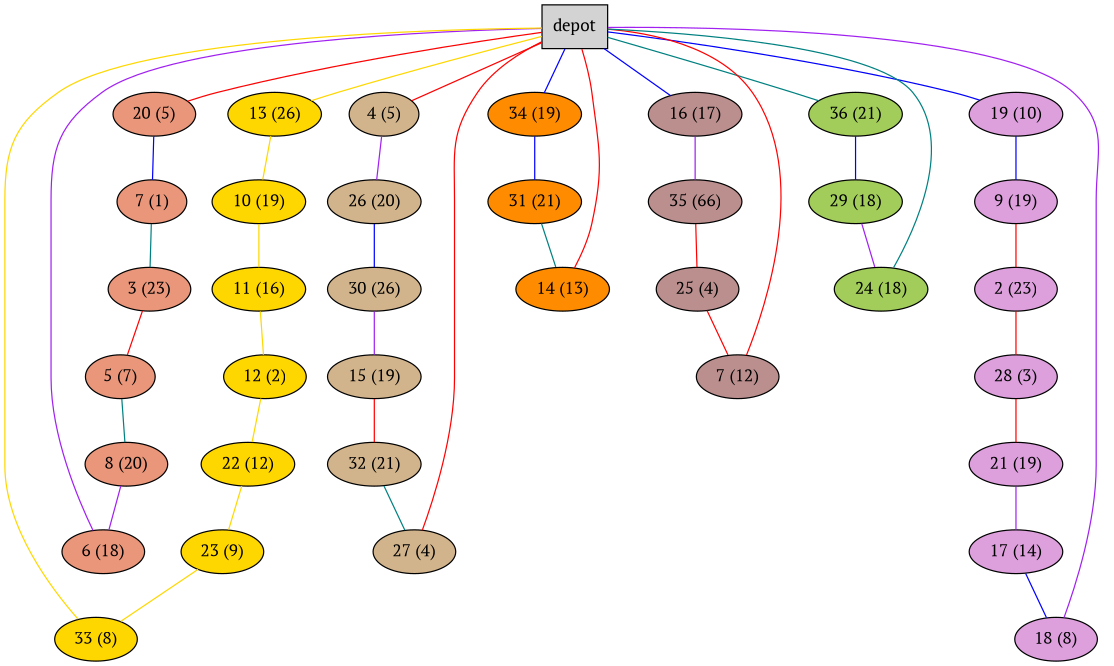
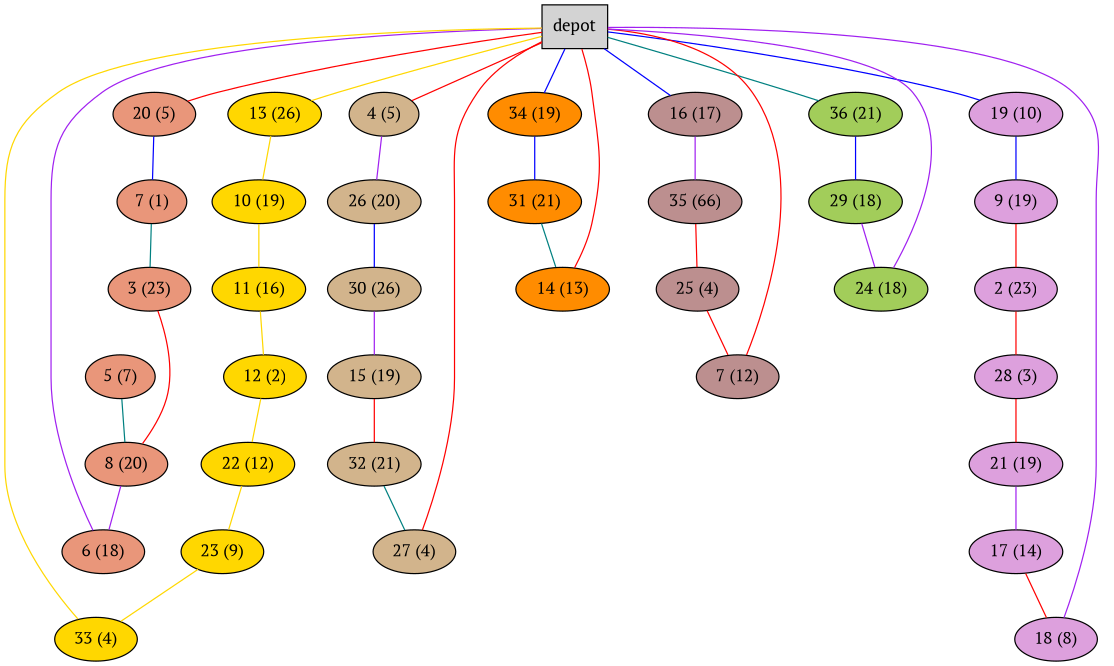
edge "depot" -- "24 (18)": color teal -> purple
edge "3 (23)" -- "5 (7)": now "3 (23)" -- "8 (20)"
edge "17 (14)" -- "18 (8)": color blue -> red
node "33 (8)": label "33 (8)" -> "33 (4)"
